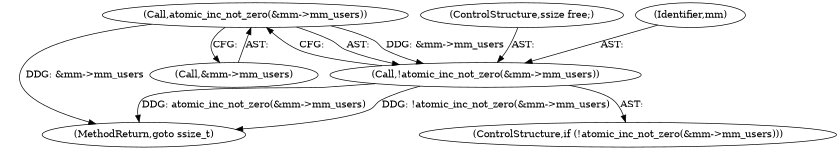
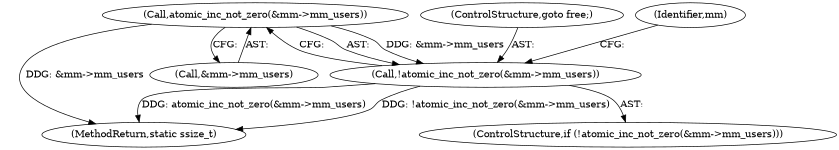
node "(ControlStructure,ssize free;)": label "(ControlStructure,ssize free;)" -> "(ControlStructure,goto free;)"
edge "(Identifier,mm)" -> "(Call,!atomic_inc_not_zero(&mm->mm_users))": label "AST: " -> "CFG: "
node "(MethodReturn,goto ssize_t)": label "(MethodReturn,goto ssize_t)" -> "(MethodReturn,static ssize_t)"
